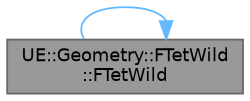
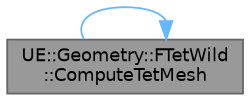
node "UE::Geometry::FTetWild ::FTetWild": label "UE::Geometry::FTetWild ::FTetWild" -> "UE::Geometry::FTetWild ::ComputeTetMesh"
